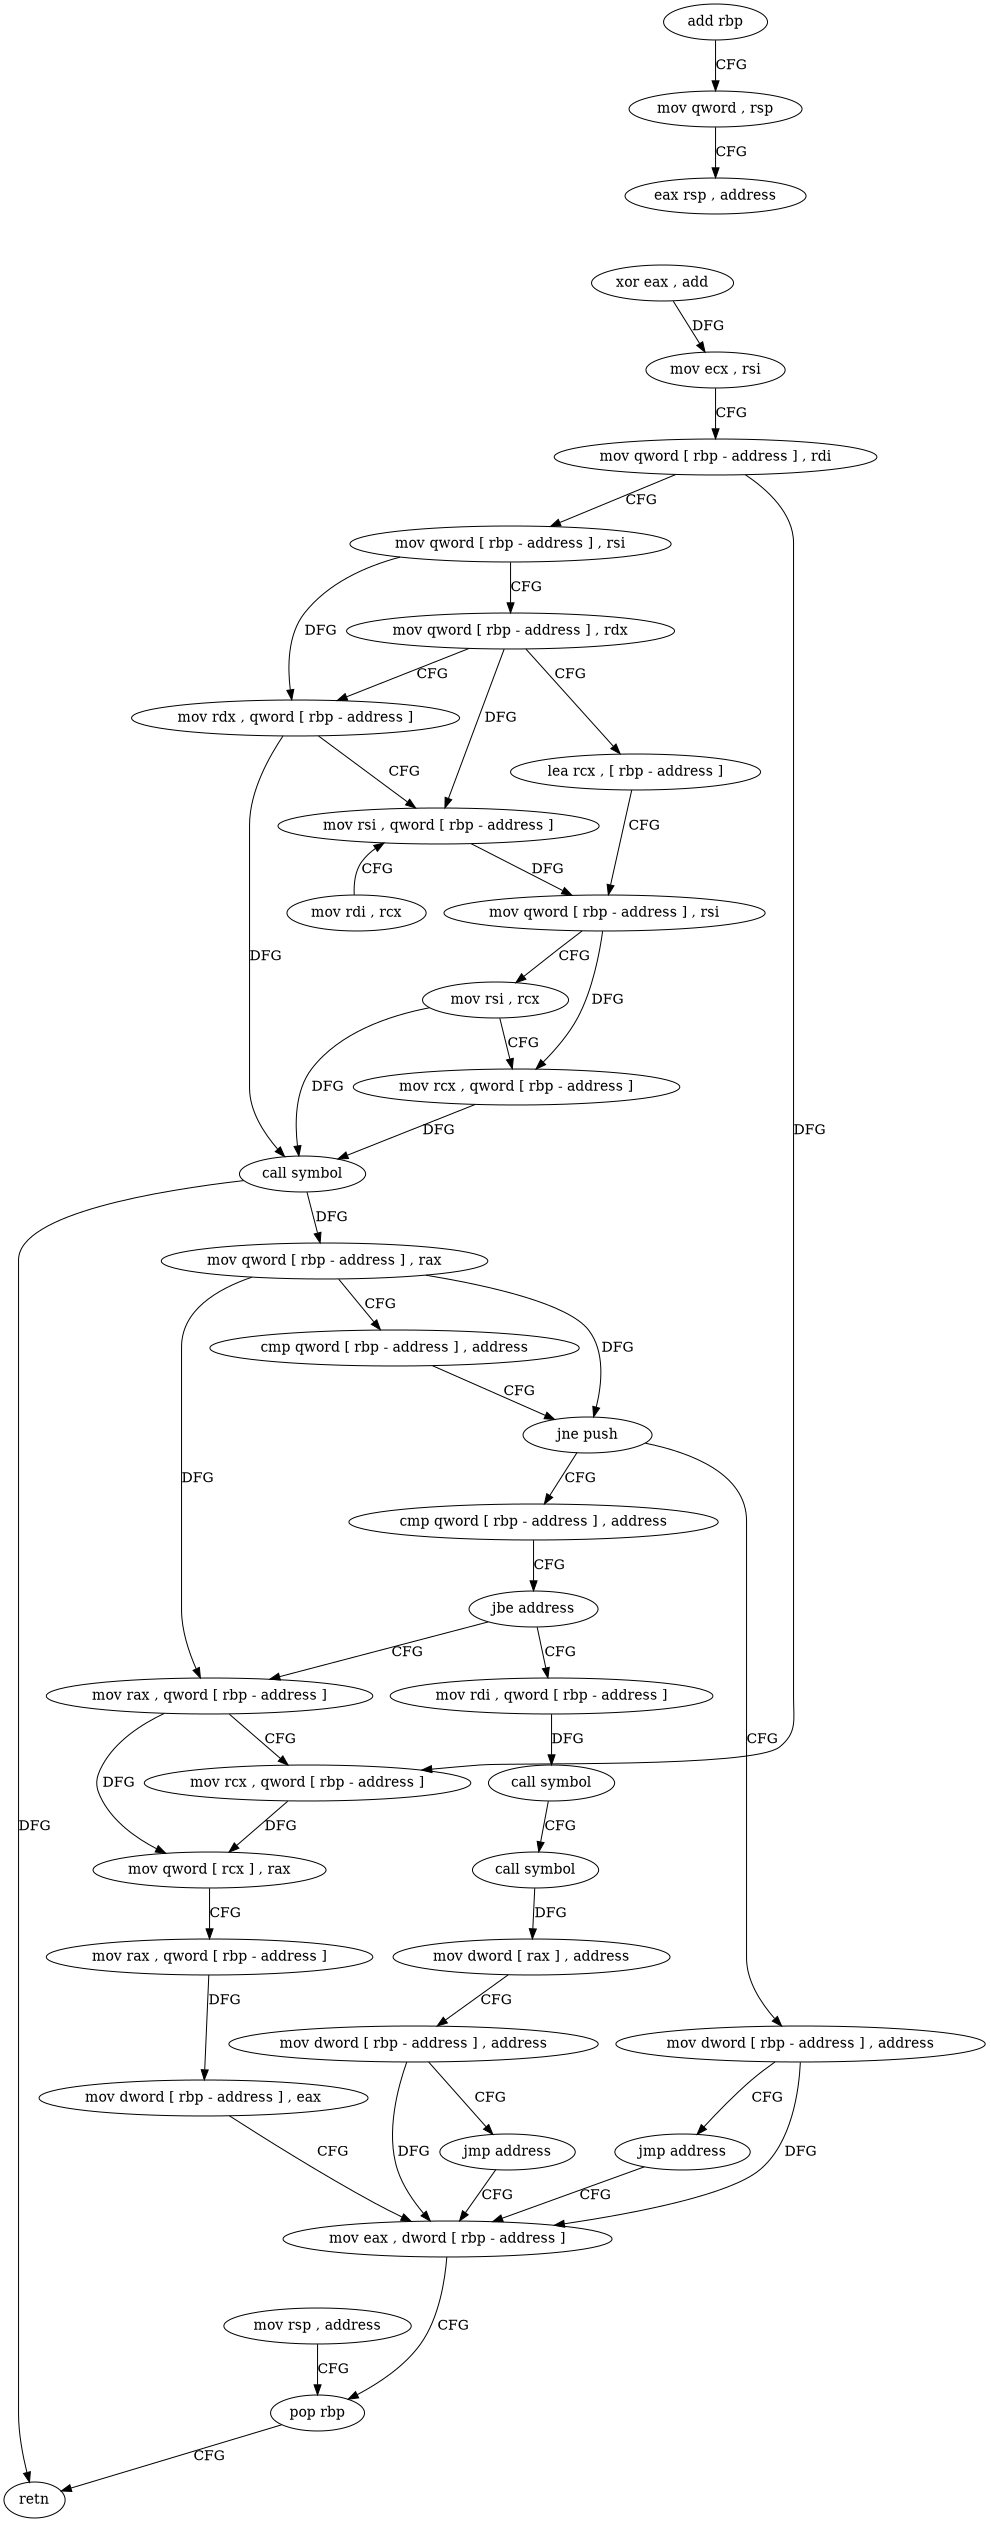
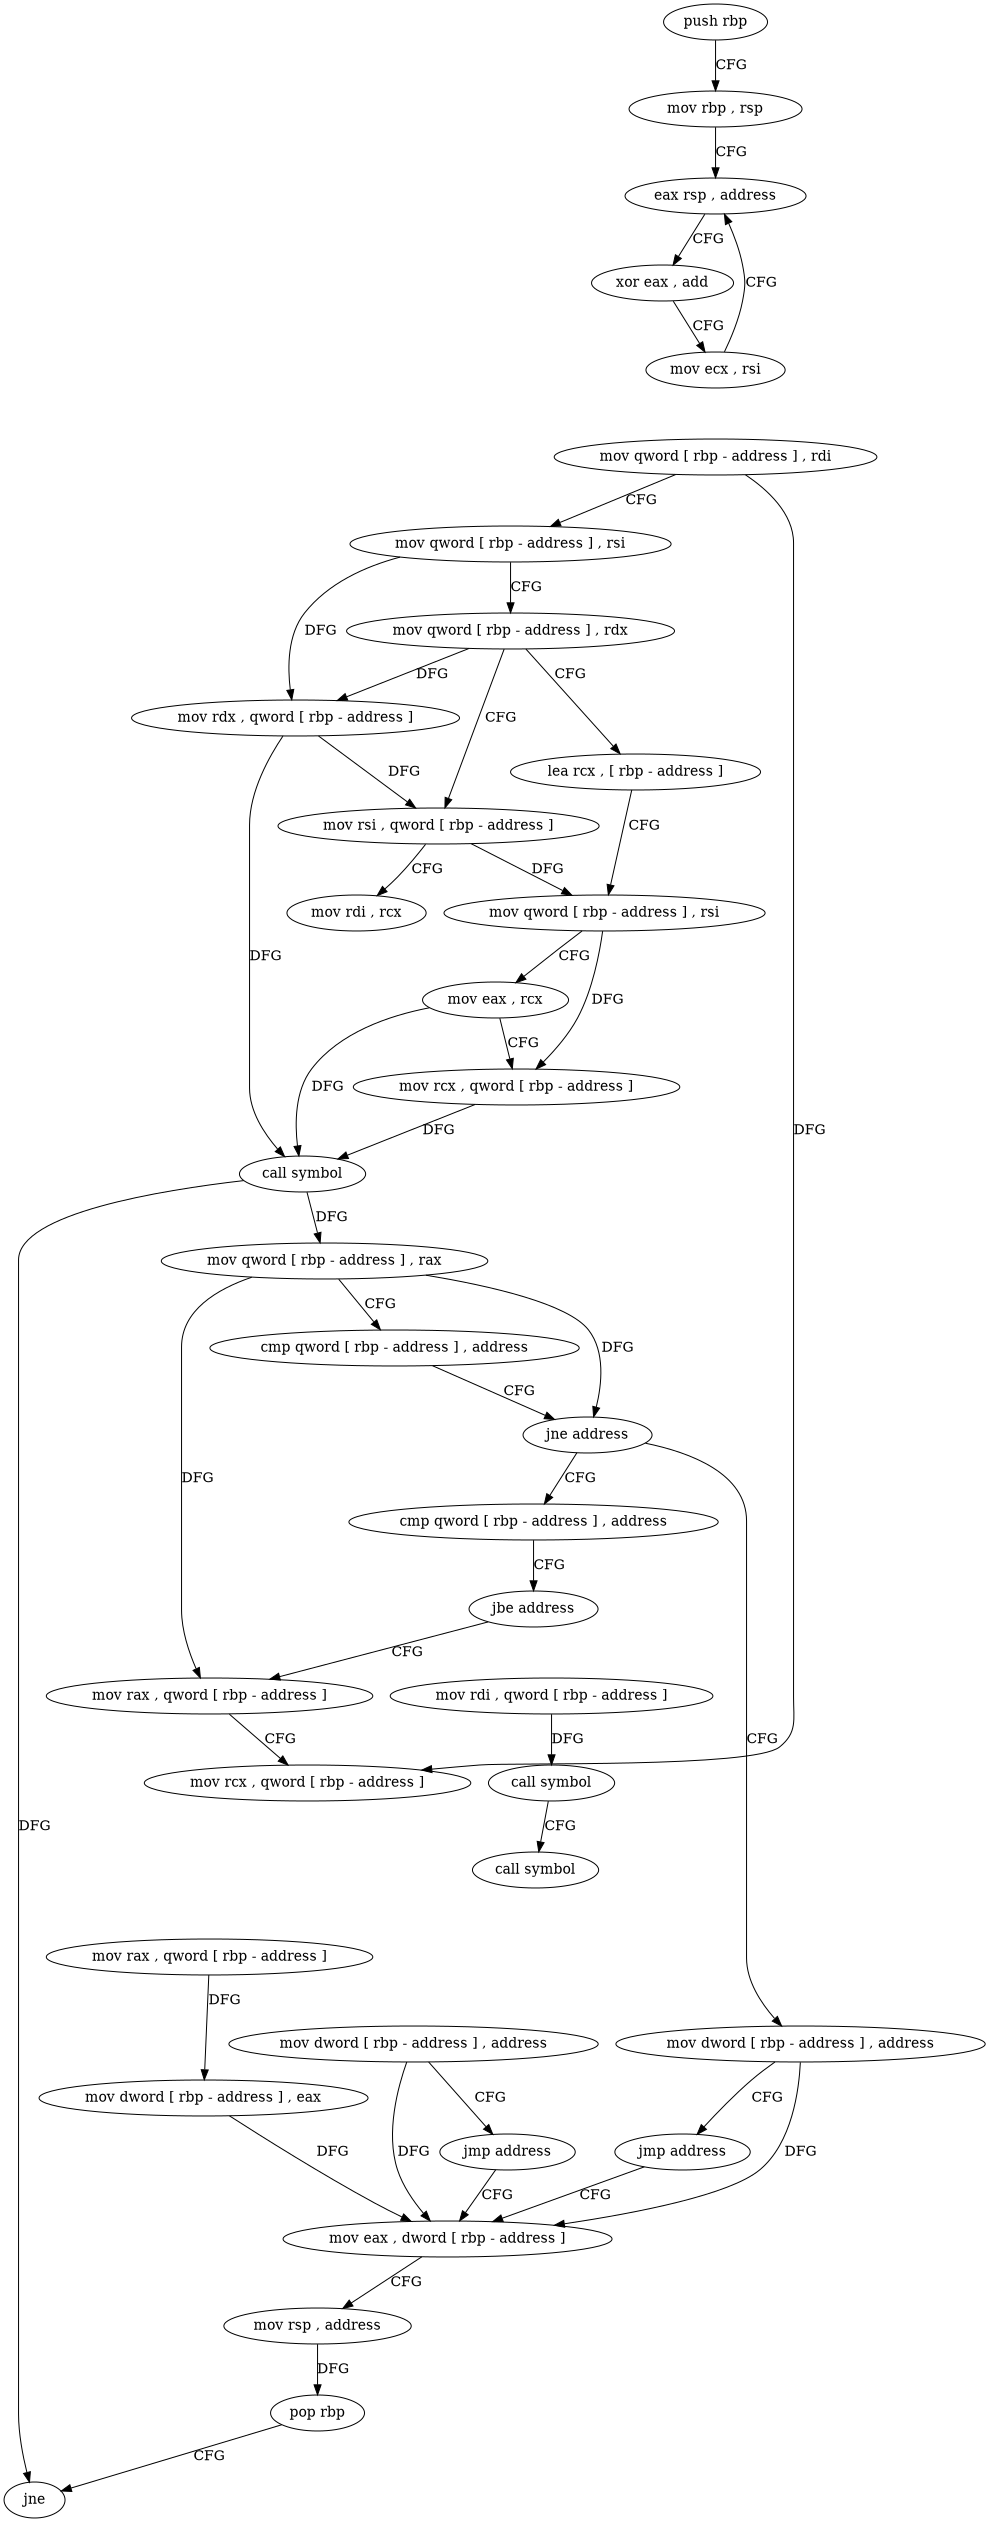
node "add rbp": label "add rbp" -> "push rbp"
node "mov qword , rsp": label "mov qword , rsp" -> "mov rbp , rsp"
edge "eax rsp , address" -> "xor eax , add": added, label "CFG"
edge "xor eax , add" -> "mov ecx , rsi": label "DFG" -> "CFG"
edge "mov ecx , rsi" -> "mov qword [ rbp - address ] , rdi": now "mov ecx , rsi" -> "eax rsp , address"
edge "mov qword [ rbp - address ] , rdx" -> "mov rdx , qword [ rbp - address ]": label "CFG" -> "DFG"
edge "mov qword [ rbp - address ] , rdx" -> "mov rsi , qword [ rbp - address ]": label "DFG" -> "CFG"
edge "mov rdx , qword [ rbp - address ]" -> "mov rsi , qword [ rbp - address ]": label "CFG" -> "DFG"
edge "mov rdi , rcx" -> "mov rsi , qword [ rbp - address ]": reversed
node "mov rsi , rcx": label "mov rsi , rcx" -> "mov eax , rcx"
node "jne push": label "jne push" -> "jne address"
edge "jbe address" -> "mov rdi , qword [ rbp - address ]": removed, label "CFG"
node "mov qword [ rcx ] , rax": removed
node "mov dword [ rax ] , address": removed
edge "mov dword [ rbp - address ] , eax" -> "mov eax , dword [ rbp - address ]": label "CFG" -> "DFG"
edge "mov eax , dword [ rbp - address ]" -> "pop rbp": now "mov eax , dword [ rbp - address ]" -> "mov rsp , address"
edge "mov rsp , address" -> "pop rbp": label "CFG" -> "DFG"
node "retn": label "retn" -> "jne"
